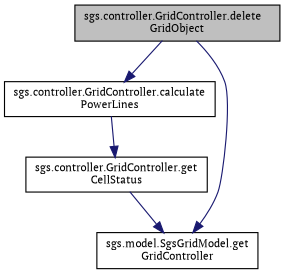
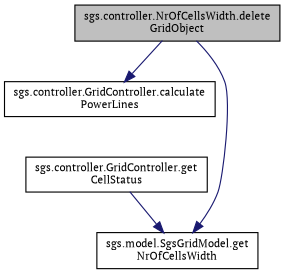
node "sgs.controller.GridController.delete GridObject": label "sgs.controller.GridController.delete GridObject" -> "sgs.controller.NrOfCellsWidth.delete GridObject"
edge "sgs.controller.GridController.calculate PowerLines" -> "sgs.controller.GridController.get CellStatus": removed
node "sgs.model.SgsGridModel.get GridController": label "sgs.model.SgsGridModel.get GridController" -> "sgs.model.SgsGridModel.get NrOfCellsWidth"
